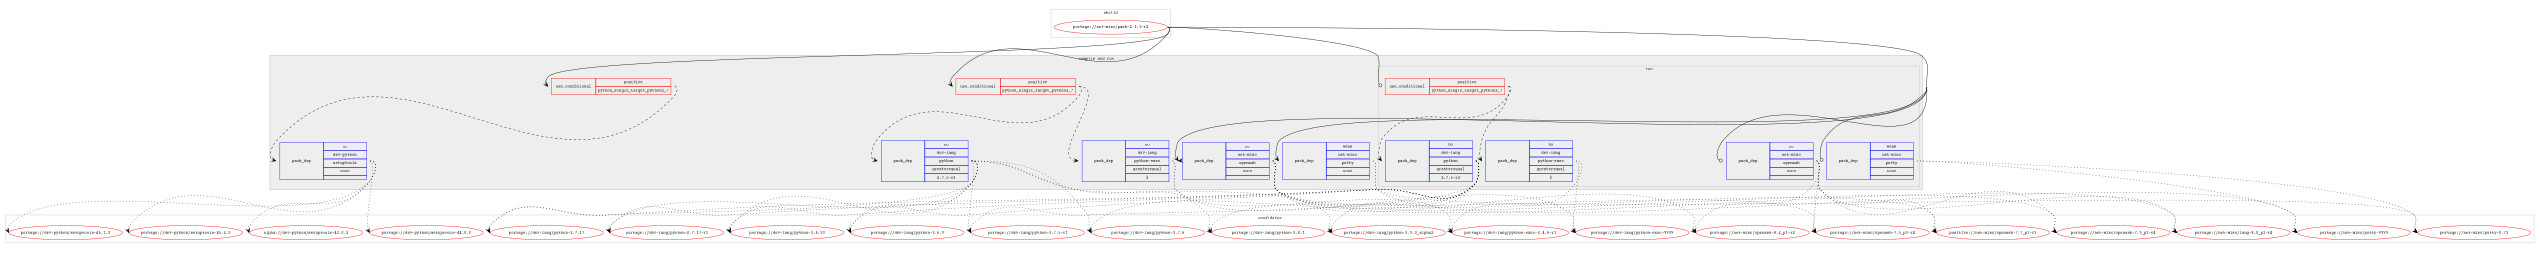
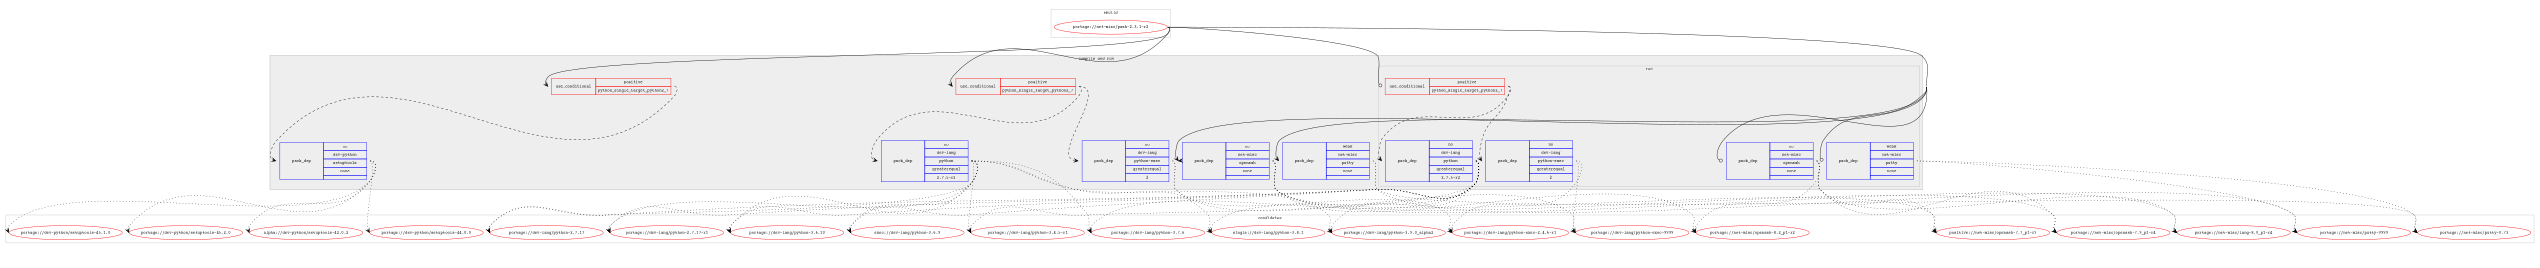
node "portage://dev-lang/python-3.6.9": label "portage://dev-lang/python-3.6.9" -> "exec://dev-lang/python-3.6.9"
node "portage://dev-lang/python-3.7.5-r1": label "portage://dev-lang/python-3.7.5-r1" -> "portage://dev-lang/python-3.4.5-r1"
node "portage://dev-lang/python-3.8.1": label "portage://dev-lang/python-3.8.1" -> "single://dev-lang/python-3.8.1"
node "portage://net-misc/openssh-7.5_p1-r4": removed
